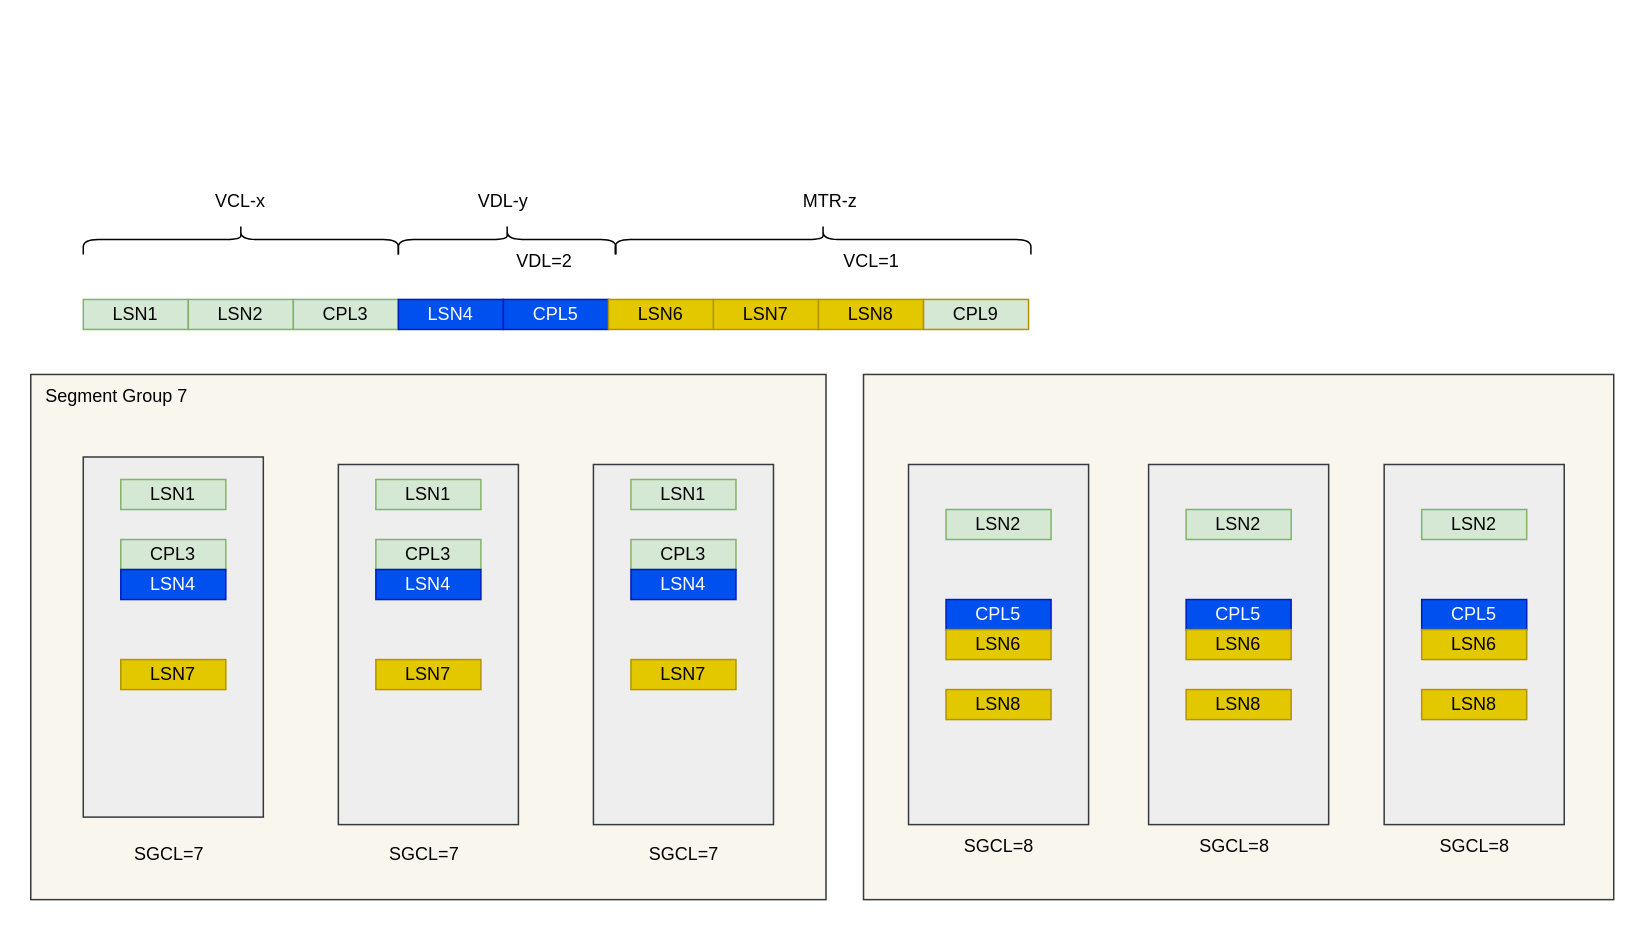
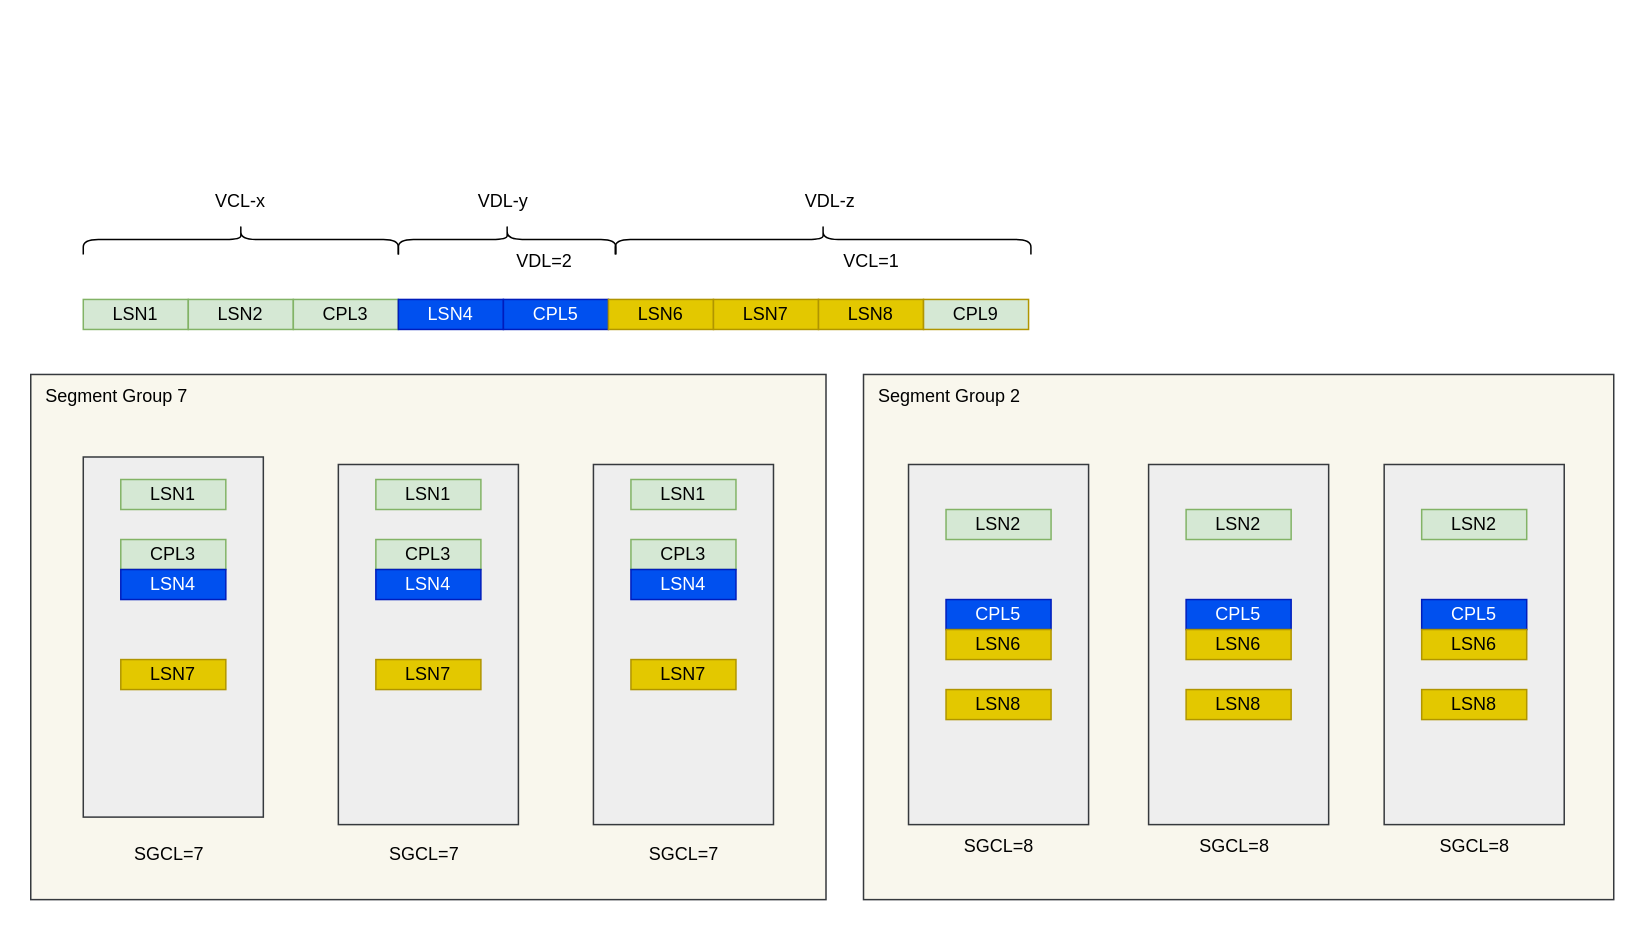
node "MTR-z": label "MTR-z" -> "VDL-z"
node "Segment Group 2": added
